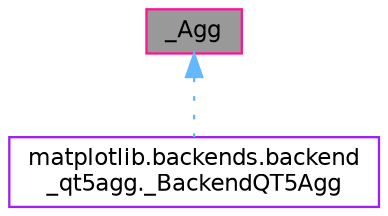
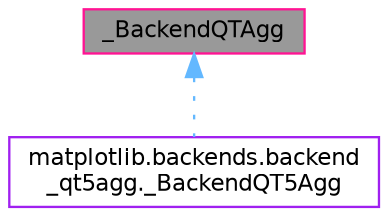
node "_Agg": label "_Agg" -> "_BackendQTAgg"
